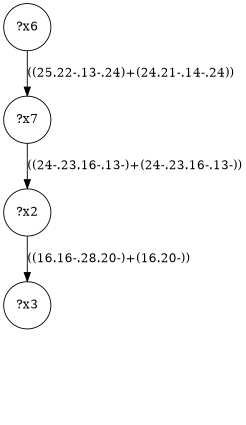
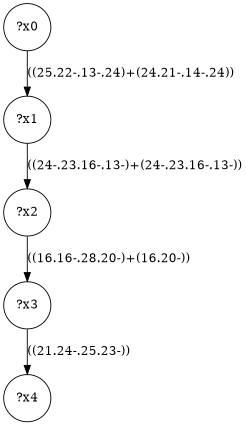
node "?x6": label "?x6" -> "?x0"
node "?x7": label "?x7" -> "?x1"
node "?x4": added
